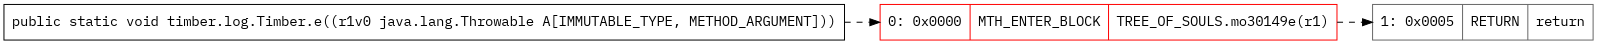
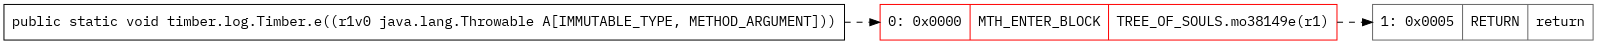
node "0: 0x0000": text "TREE_OF_SOULS.mo30149e(r1)" -> "TREE_OF_SOULS.mo38149e(r1)"
